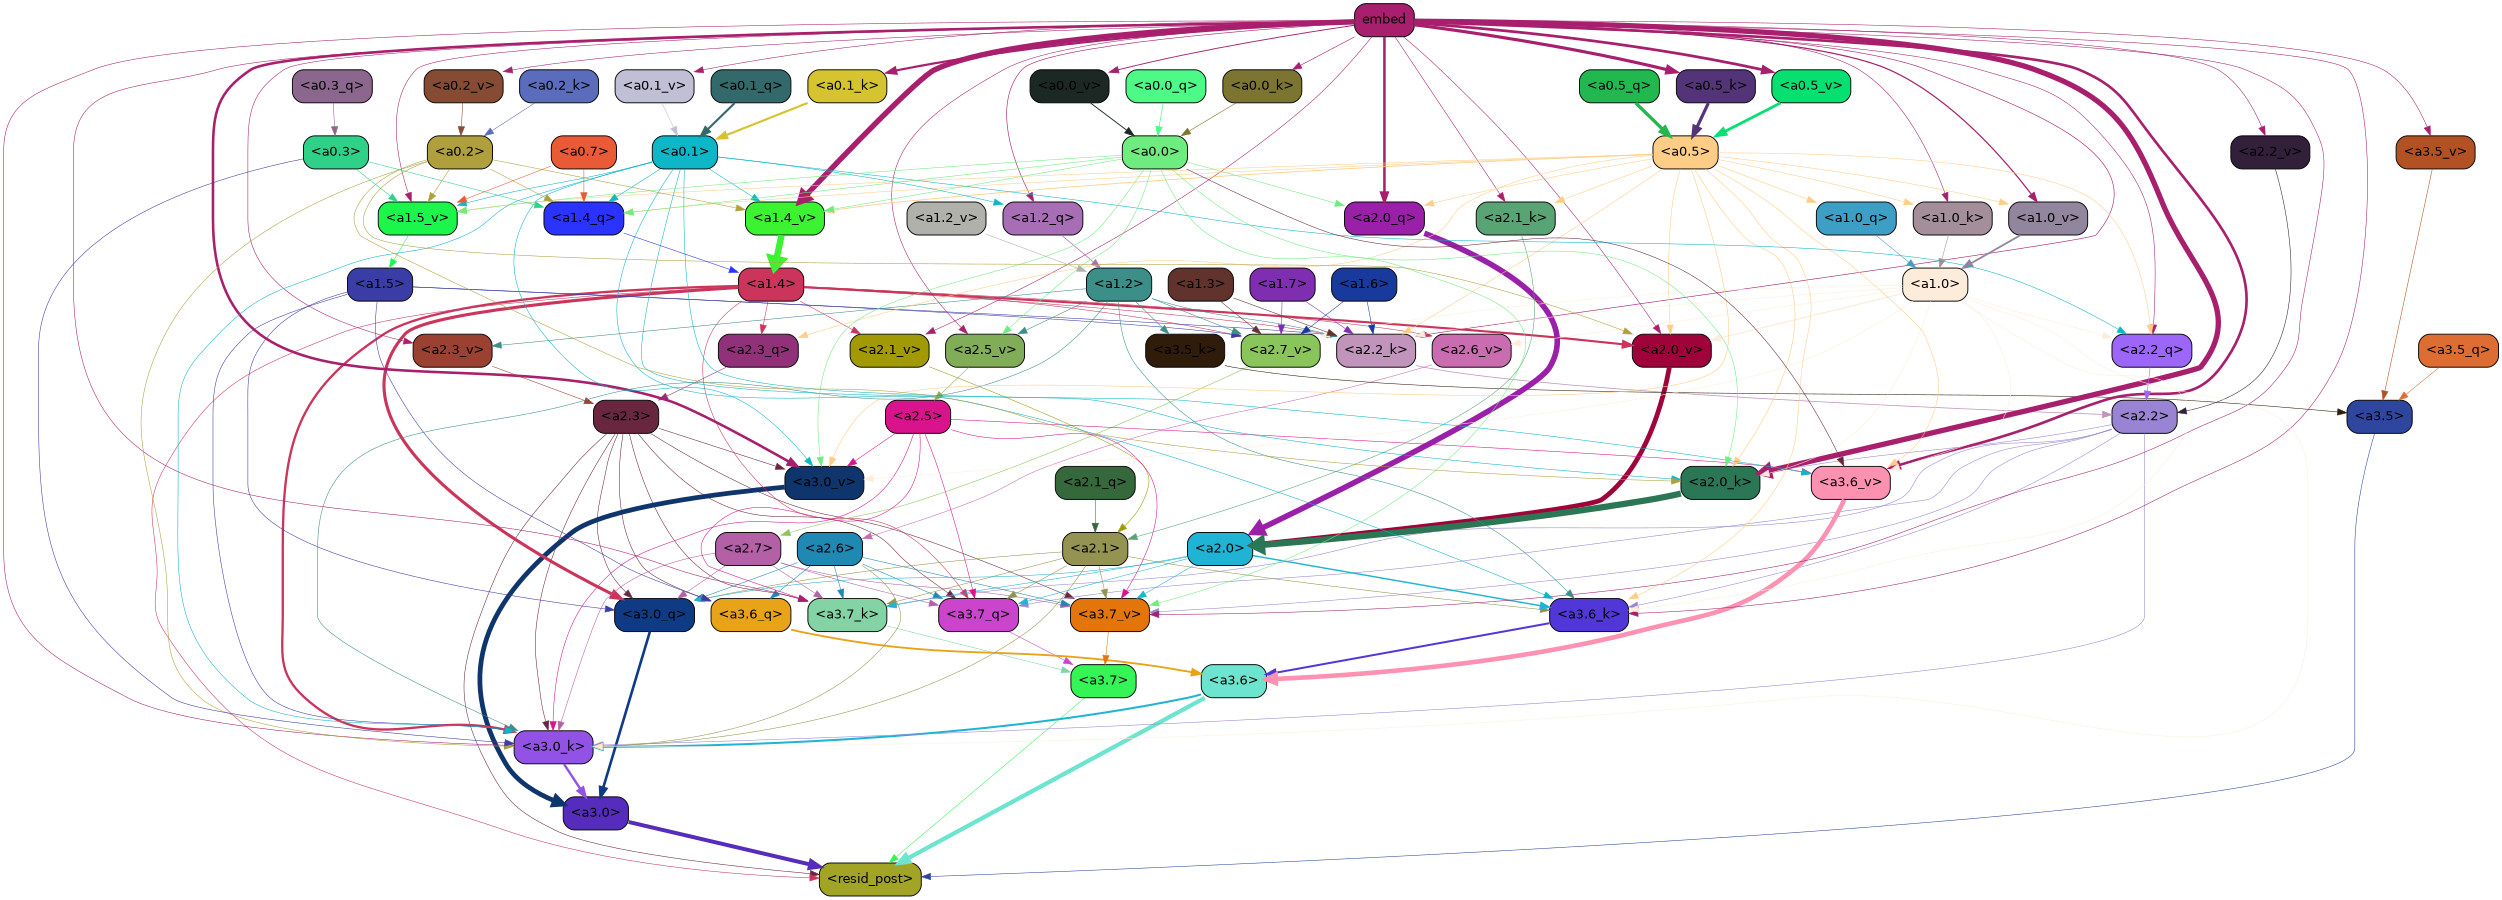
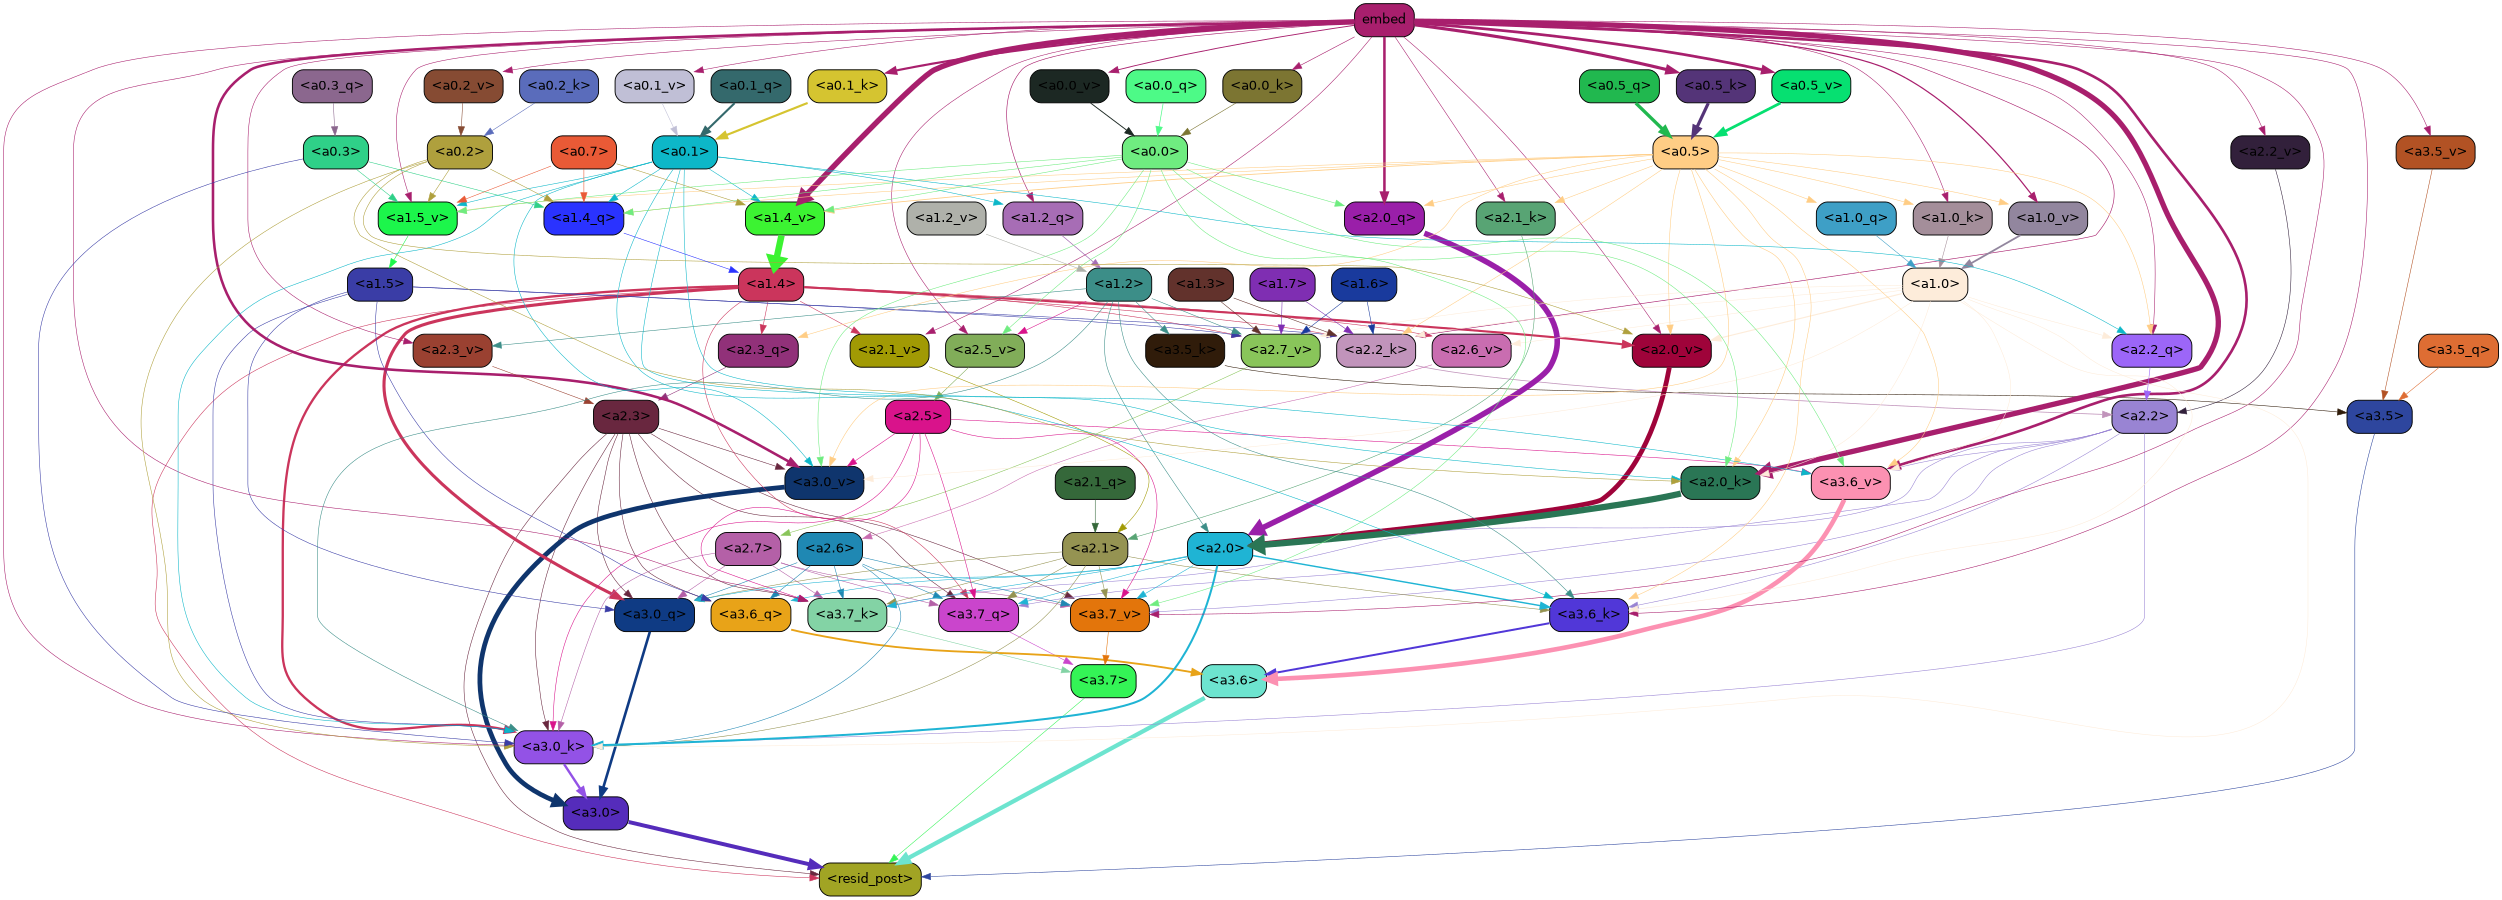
edge "<a0.2>" -> "<a1.4_v>": now "<a0.7>" -> "<a1.4_v>"
edge "<a0.0>" -> "<a3.6_v>": color #69273f -> #6fec80
edge "<a1.2>" -> "<a2.5_v>": color #3c8e88 -> #d9138b
edge "<a1.2>" -> "<a2.2_k>": now "<a1.2>" -> "<a2.0>"
edge "<a2.2>" -> "<a2.0_k>": now "<a2.2>" -> "<a3.6_v>"
edge "<a2.0>" -> "<a3.6_q>": added
edge "<a2.6>" -> "<a3.0_k>": color #959352 -> #1f88b3
edge "<a3.6>" -> "<a3.0_k>": now "<a2.0>" -> "<a3.0_k>"
